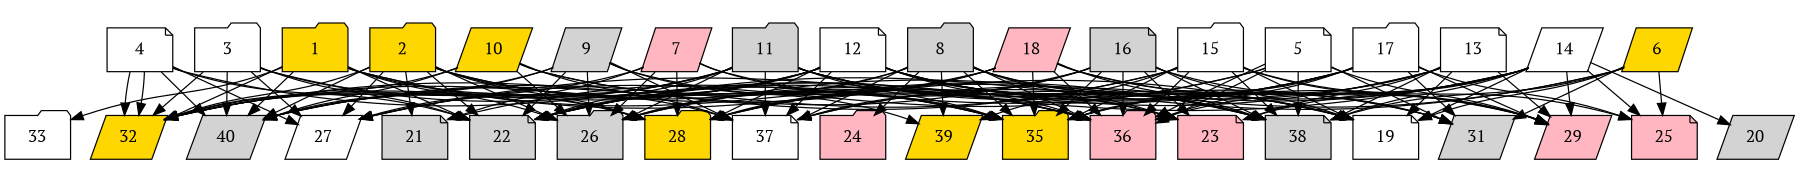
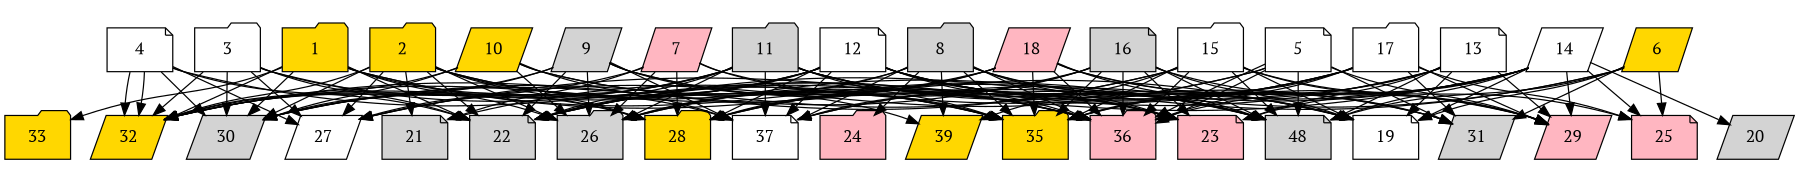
edge "9" -> "23": added
node "33": fillcolor white -> gold
node "40": label "40" -> "30"
node "38": label "38" -> "48"
